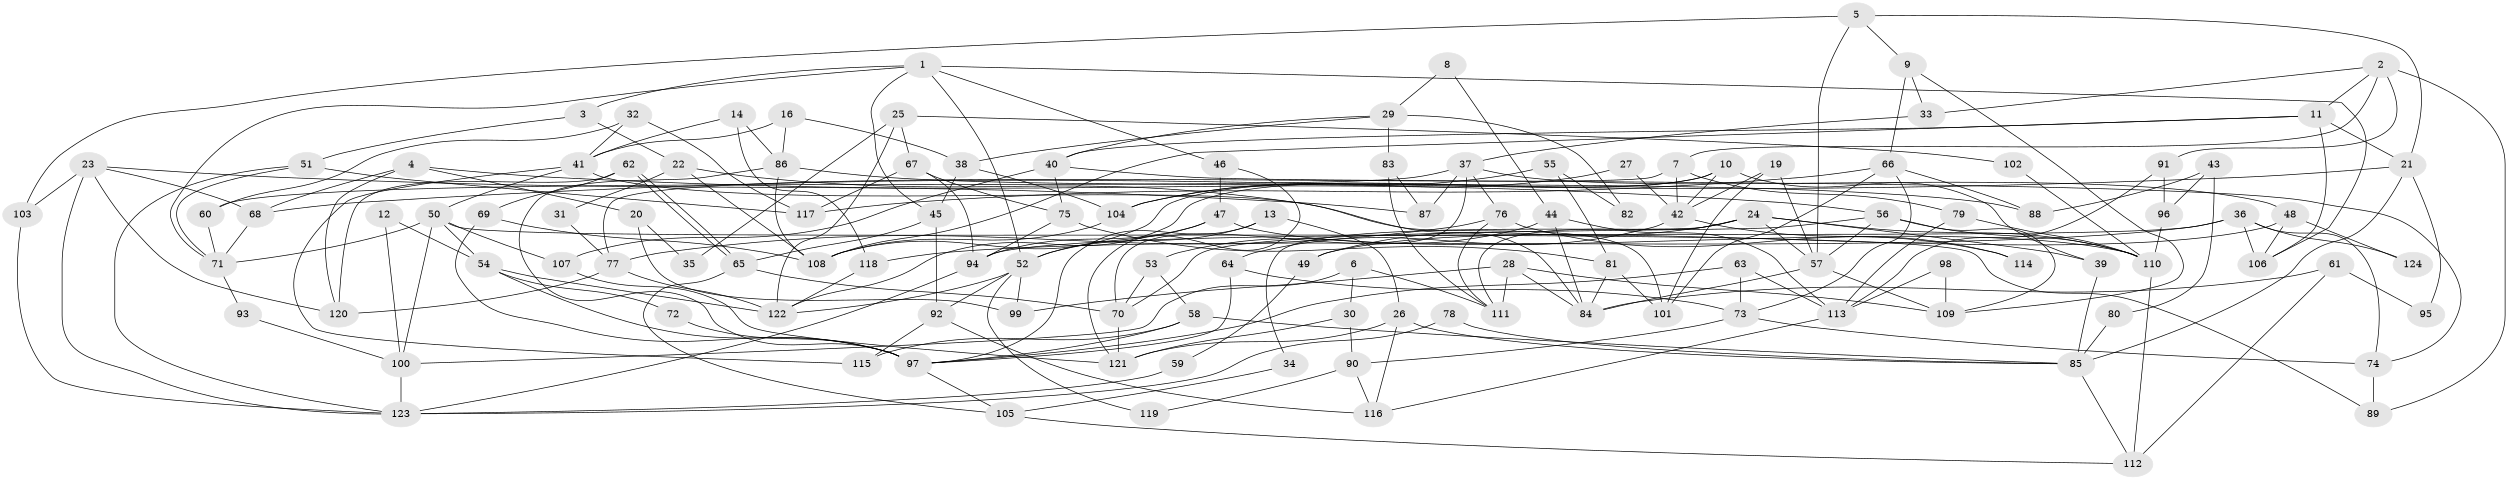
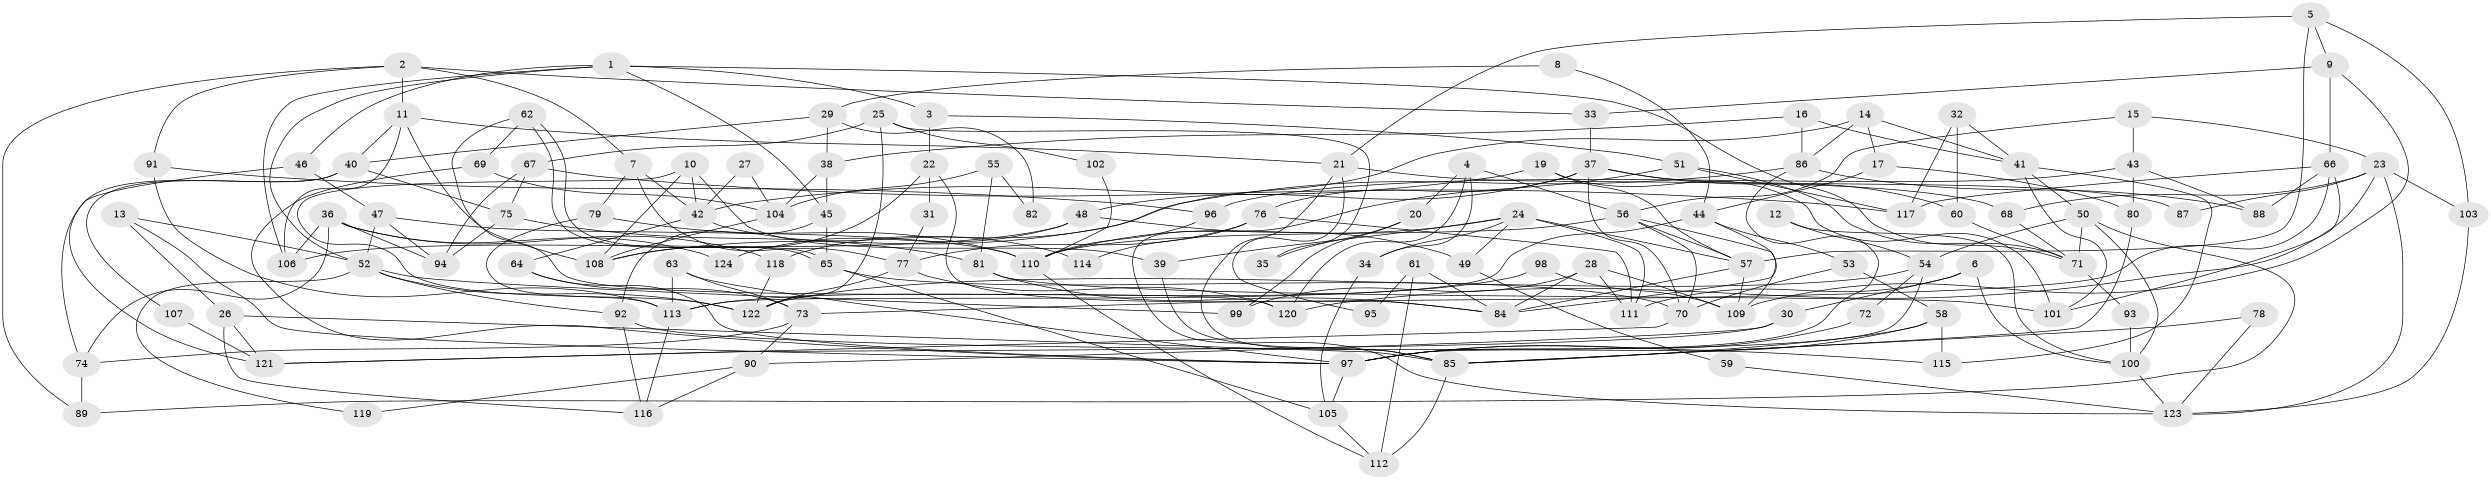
node "15": added
node "83": removed
node "17": added
edge "4" -- "68": now "4" -- "34"
edge "69" -- "108": now "69" -- "104"
edge "50" -- "107": removed
edge "94" -- "123": removed
